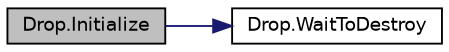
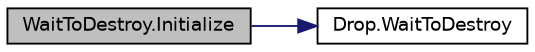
node "Drop.Initialize": label "Drop.Initialize" -> "WaitToDestroy.Initialize"
